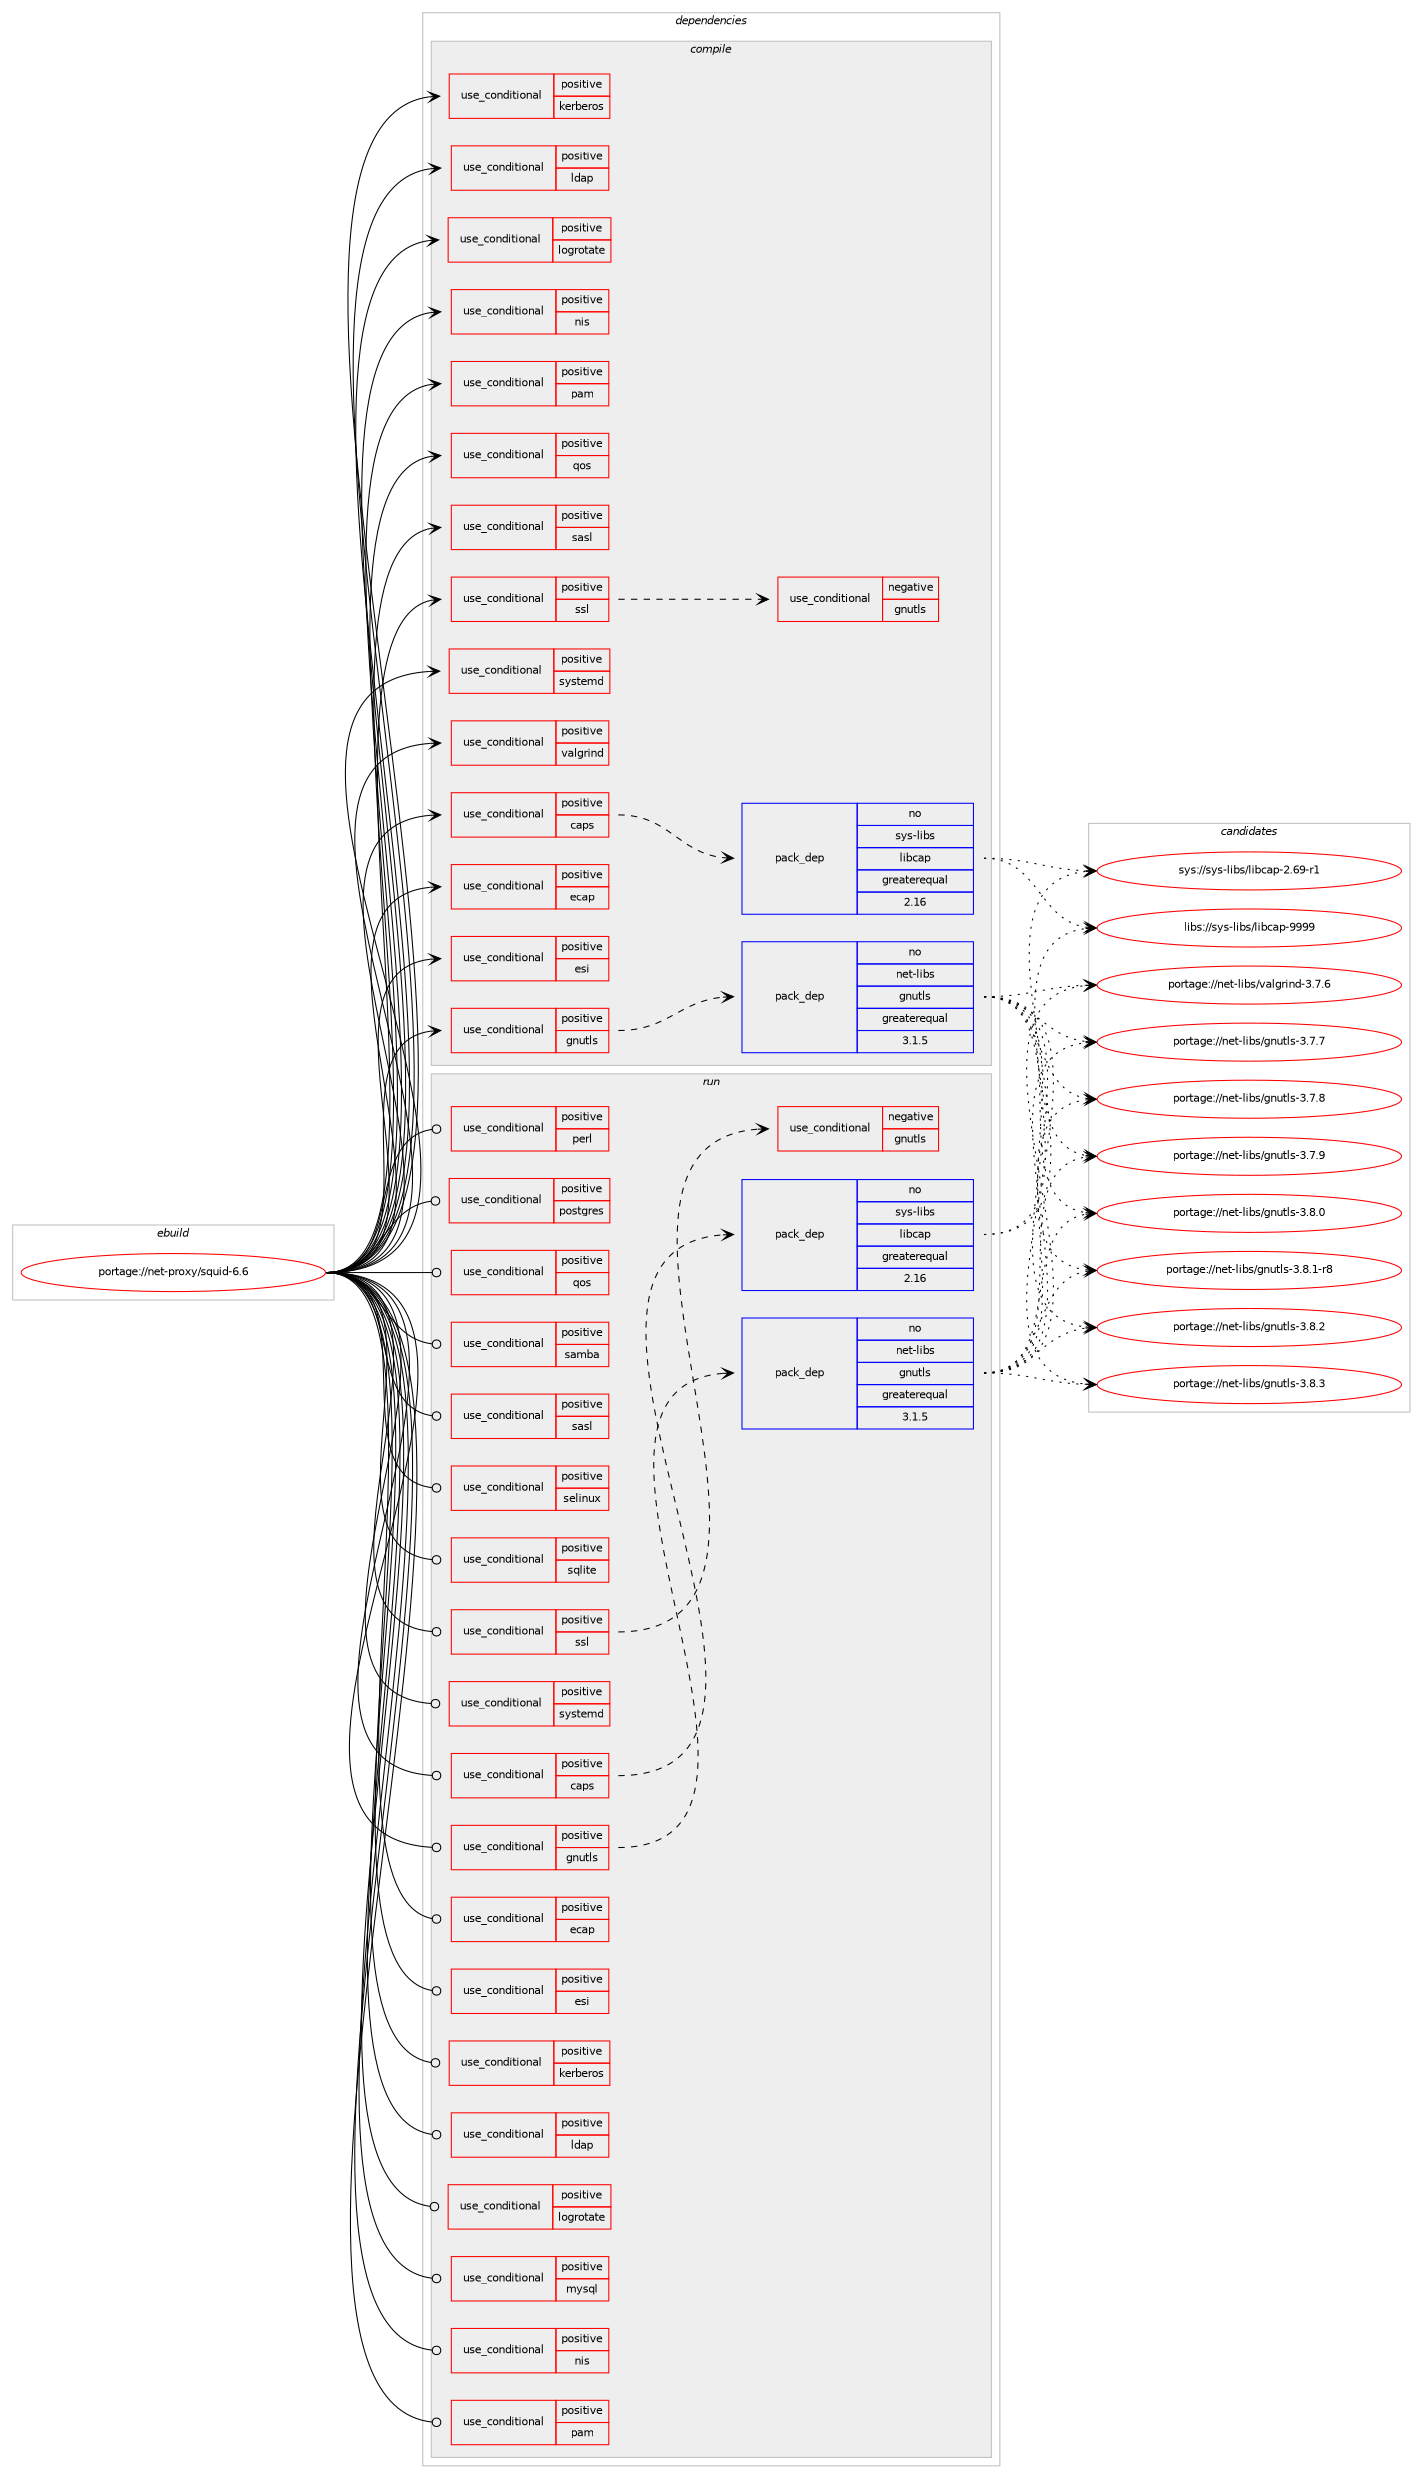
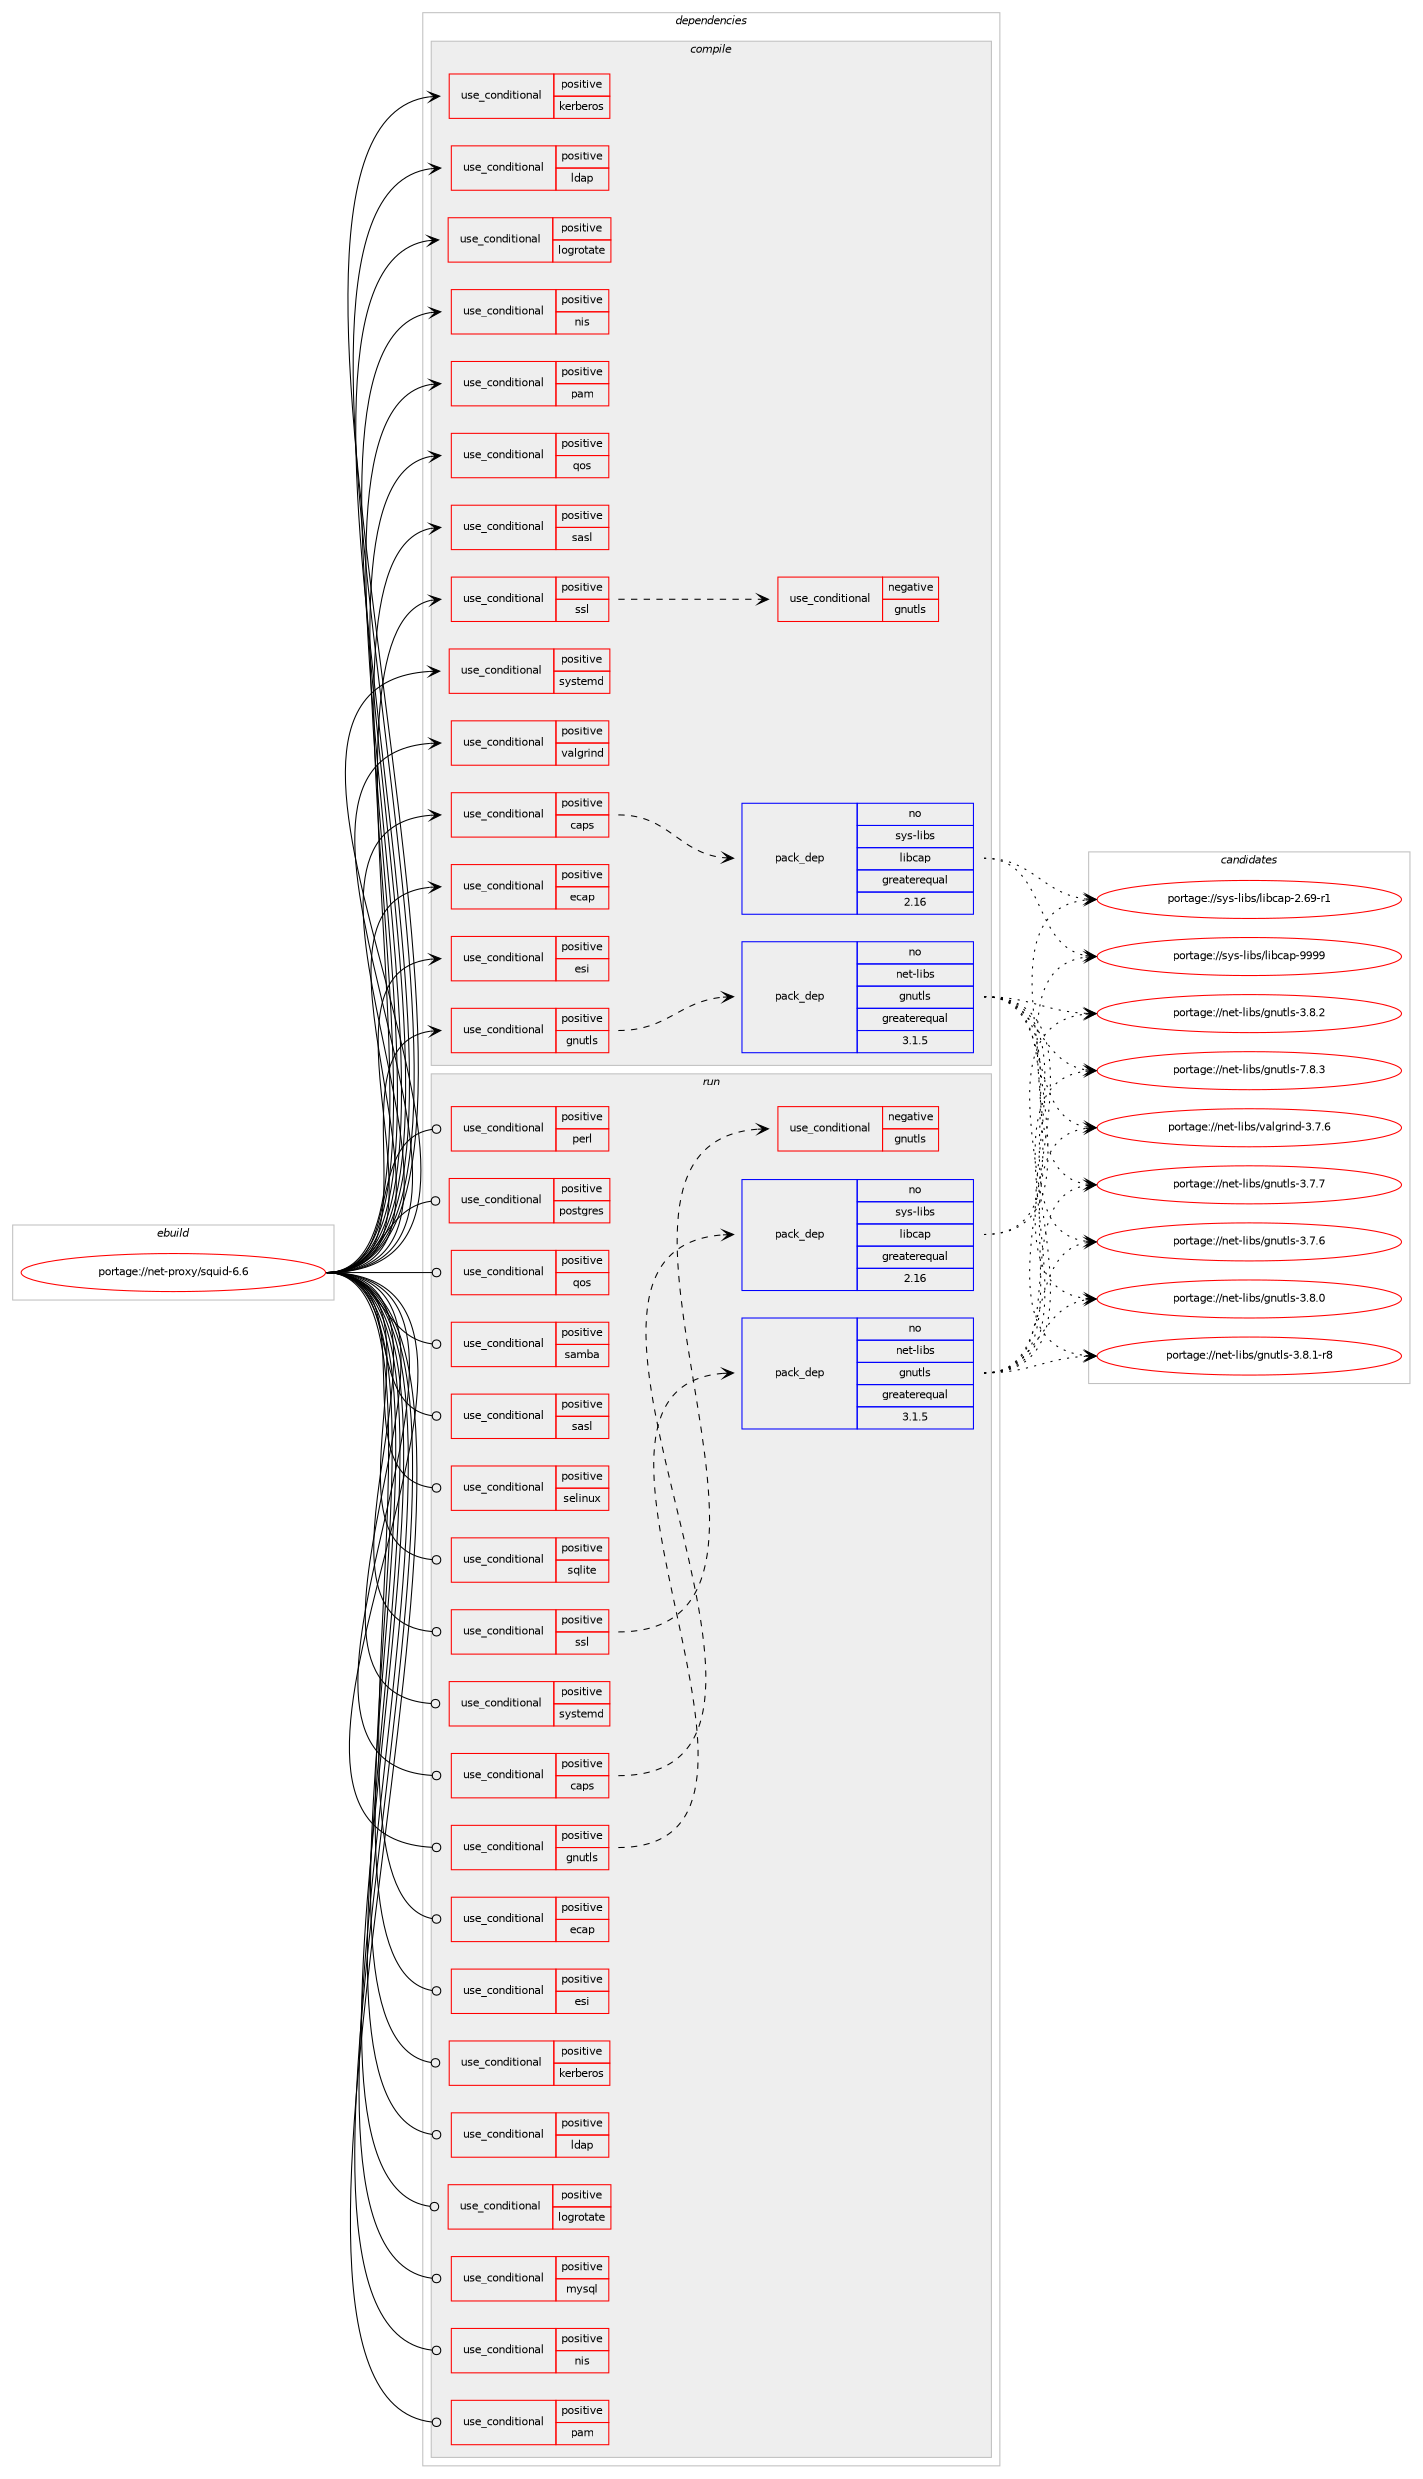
node "sys://sys-libs/libcap-2.69-r1": label "sys://sys-libs/libcap-2.69-r1" -> "portage://sys-libs/libcap-2.69-r1"
node "libs://sys-libs/libcap-9999": label "libs://sys-libs/libcap-9999" -> "portage://sys-libs/libcap-9999"
node "portage://net-libs/gnutls-3.7.8": label "portage://net-libs/gnutls-3.7.8" -> "portage://net-libs/gnutls-3.7.6"
node "portage://net-libs/gnutls-3.7.9": removed
node "portage://net-libs/gnutls-3.8.3": label "portage://net-libs/gnutls-3.8.3" -> "portage://net-libs/gnutls-7.8.3"
